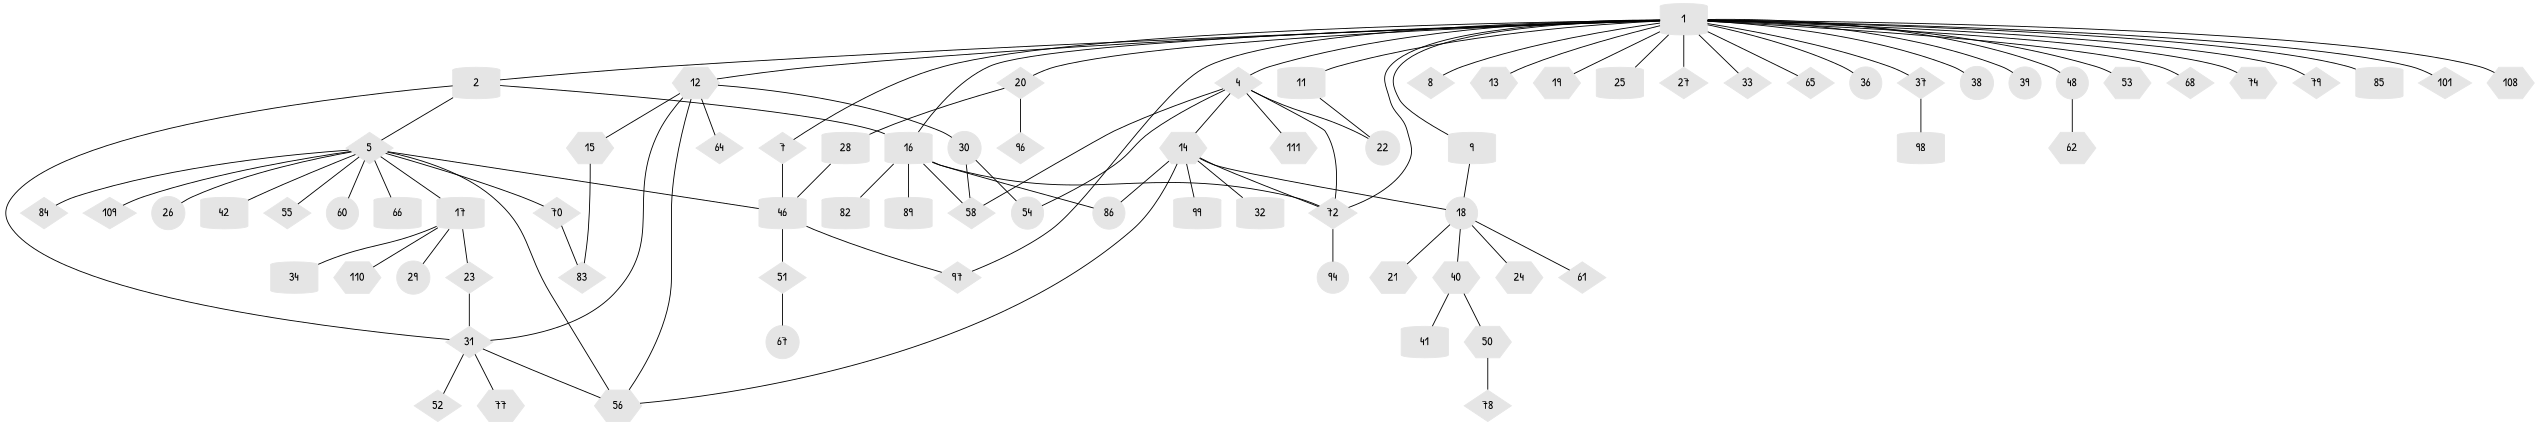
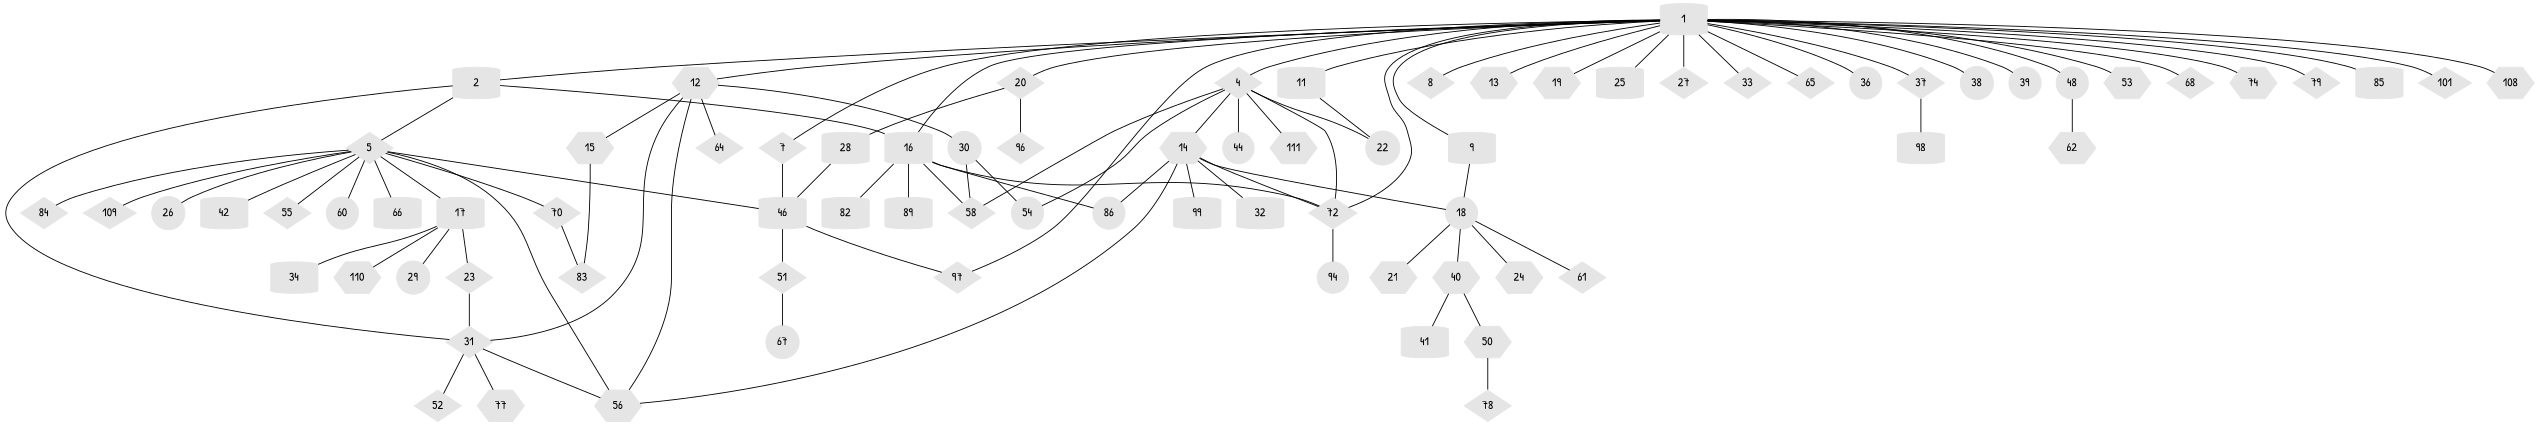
node "44": added
